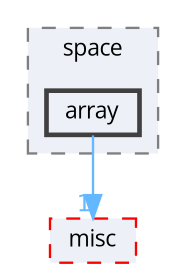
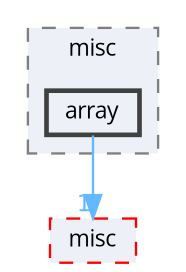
cluster "space": label "space" -> "misc"
